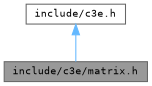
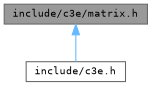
edge "include/c3e/matrix.h" -> "include/c3e.h": reversed
